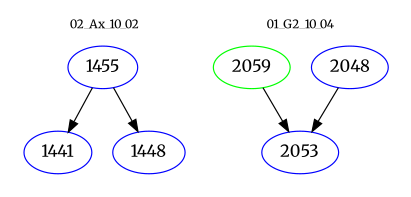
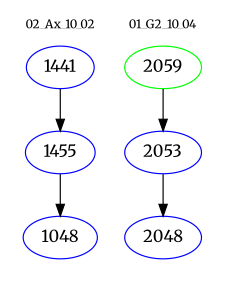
edge "1455" -> "1441": reversed
edge "2048" -> "2053": reversed
node "1448": label "1448" -> "1048"
